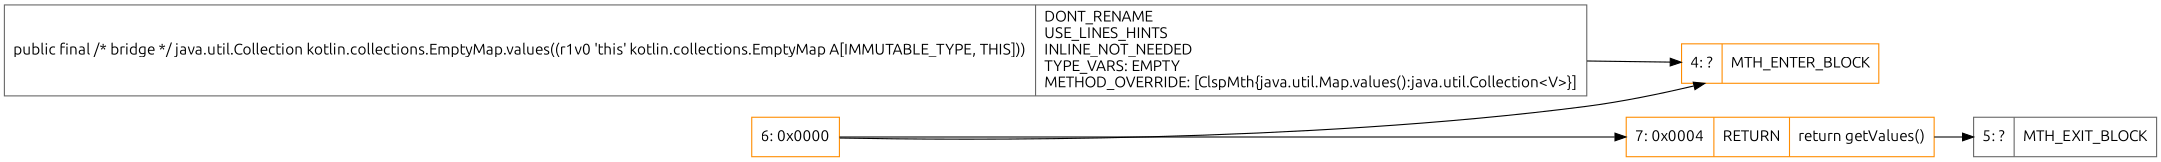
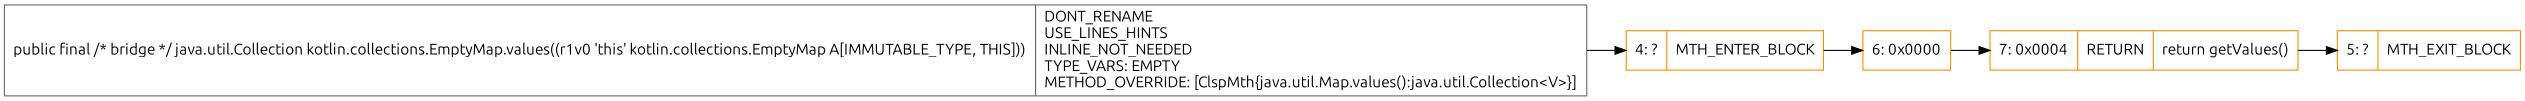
edge "6: 0x0000" -> "4: ?": reversed
node "5: ?": color gray40 -> darkorange
